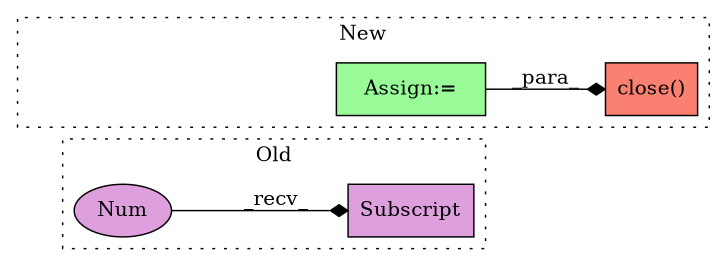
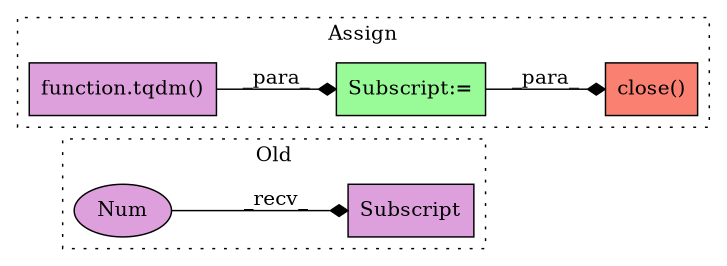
cluster "New": label "New" -> "Assign"
node "function.tqdm()": added
node "Assign:=": label "Assign:=" -> "Subscript:="
